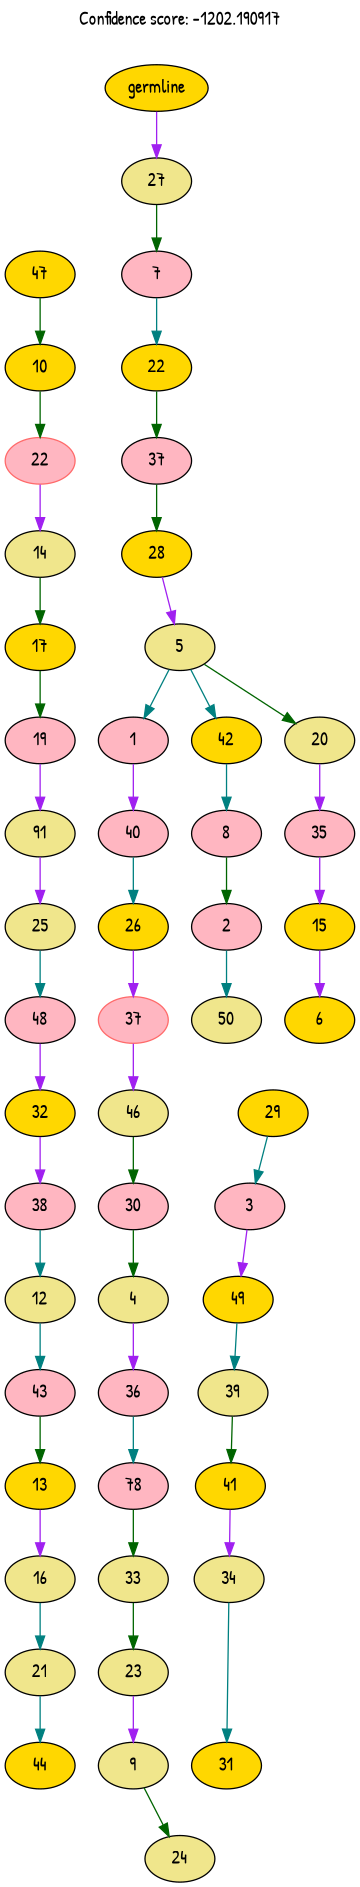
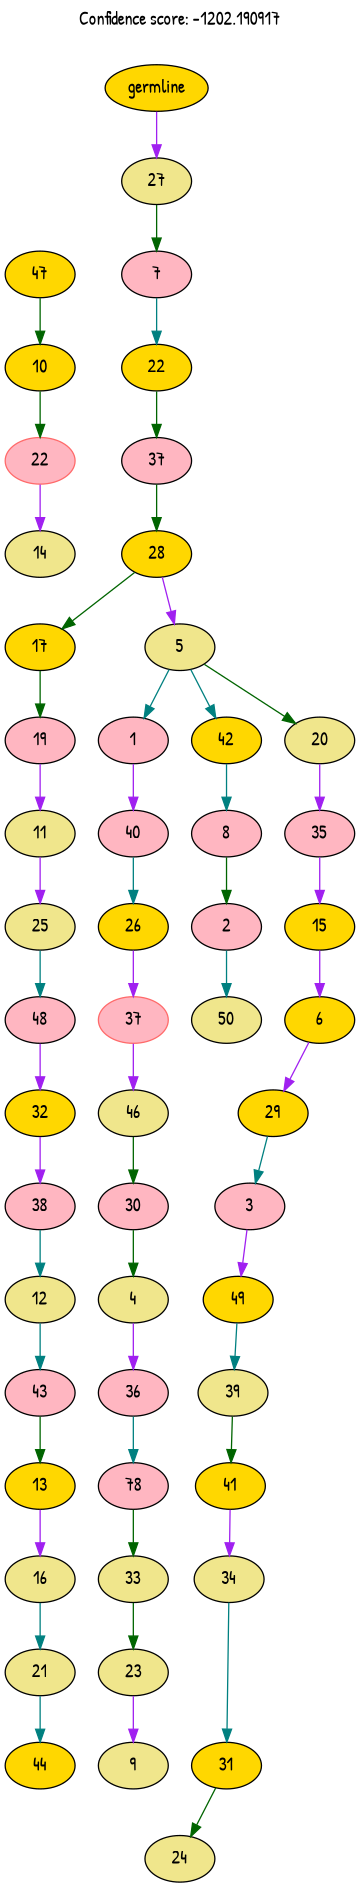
edge "14" -> "17": now "28" -> "17"
node "91": label "91" -> "11"
edge "6" -> "29": added
edge "9" -> "24": now "31" -> "24"
